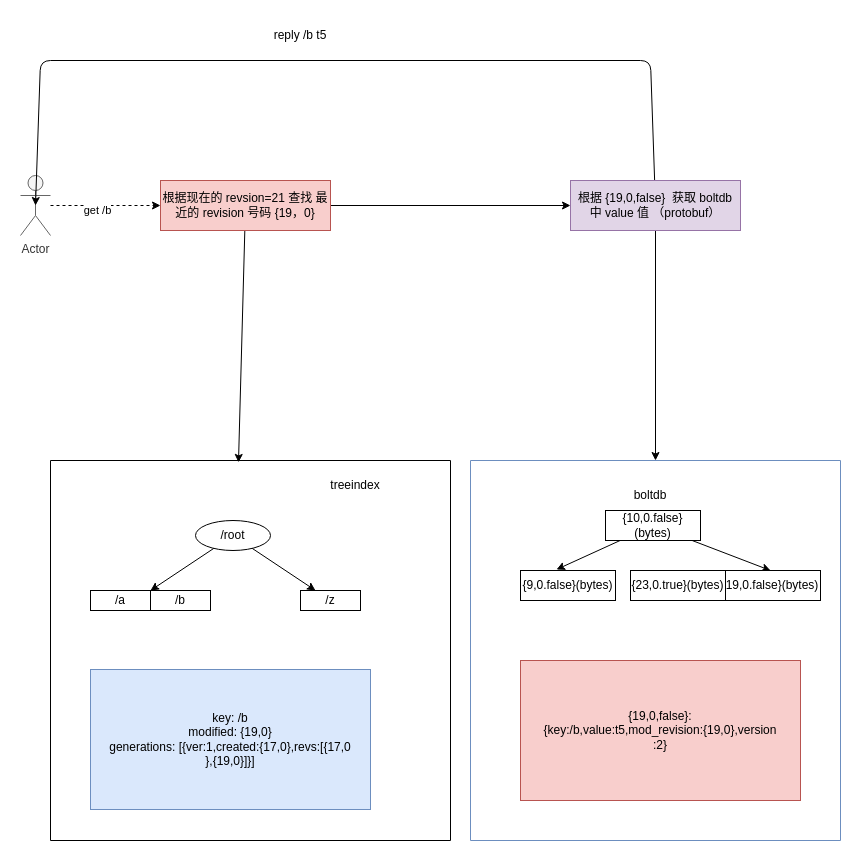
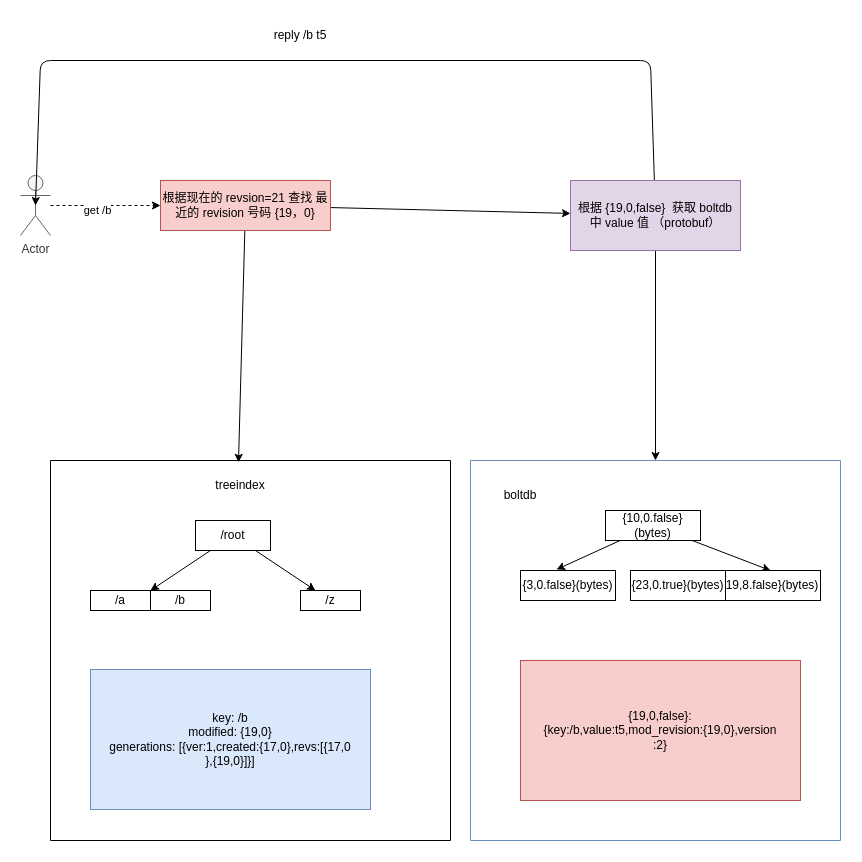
node "根据 {19,0,false} 获取 boltdb 中 value 值 （protobuf）": size 170x50 -> 170x70
node "treeindex": moved (356, 486) -> (241, 486)
node "boltdb": moved (651, 496) -> (521, 496)
node "/root": shape ellipse -> rectangle
node "{9,0.false}(bytes)": label "{9,0.false}(bytes)" -> "{3,0.false}(bytes)"
node "{19,0.false}(bytes)": label "{19,0.false}(bytes)" -> "{19,8.false}(bytes)"
